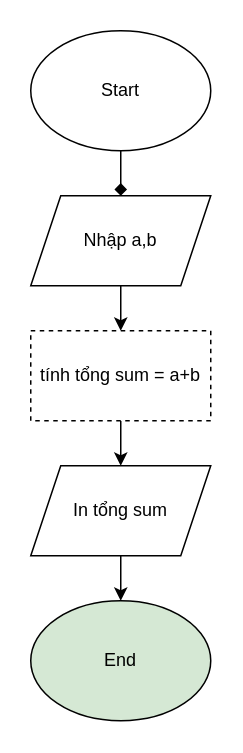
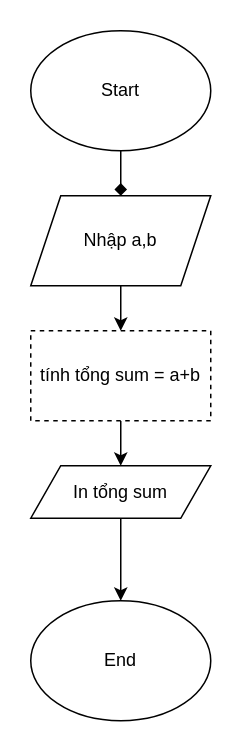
node "In tổng sum": size 180x90 -> 180x53
node "End": fillcolor #d5e8d4 -> #ffffff
